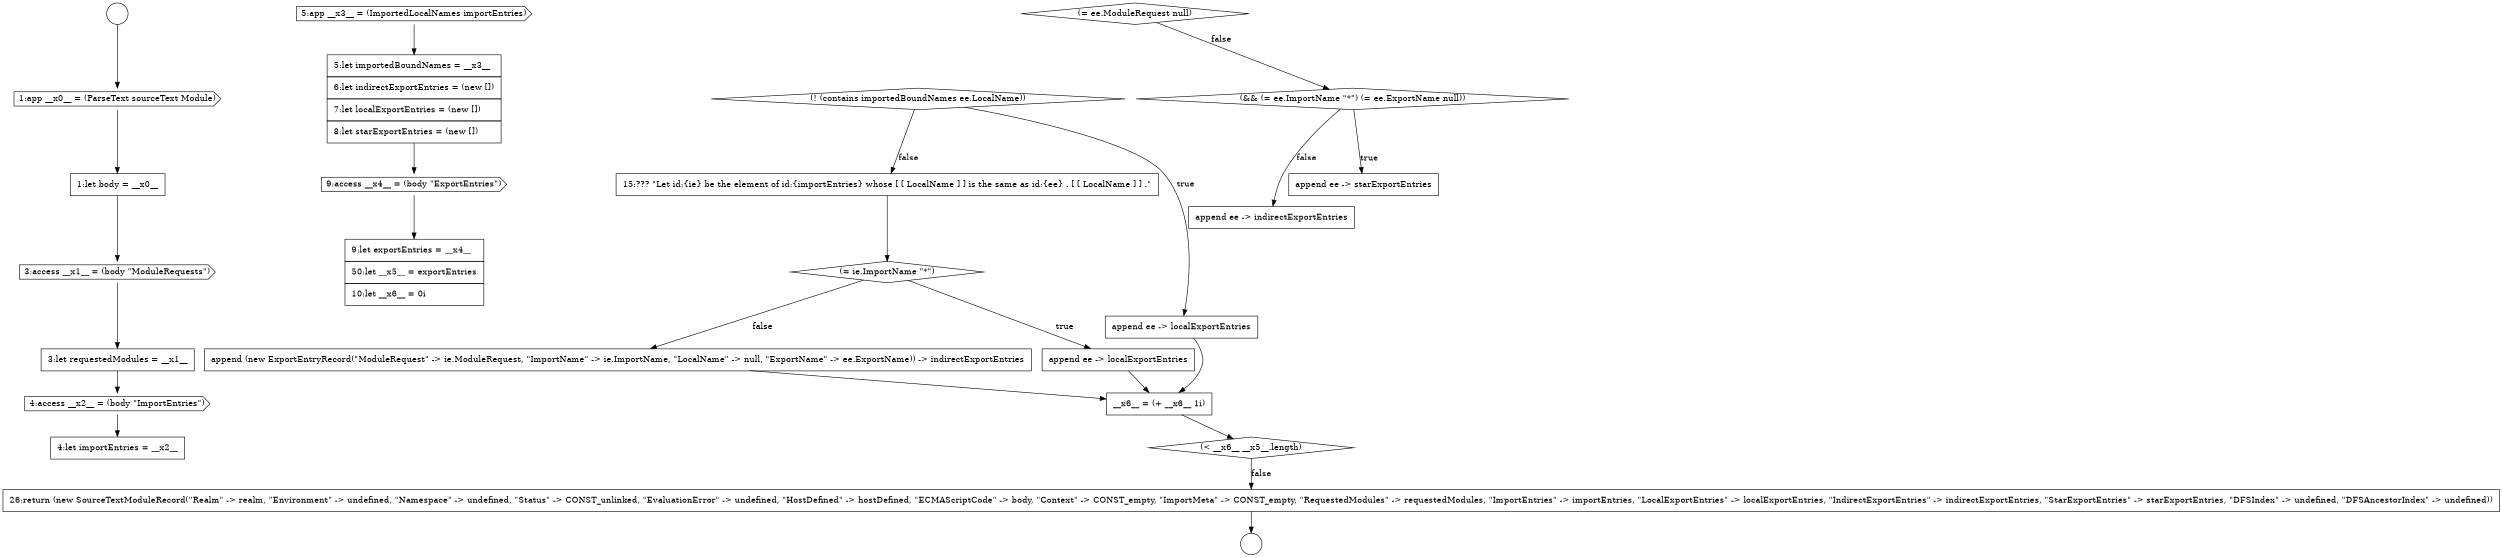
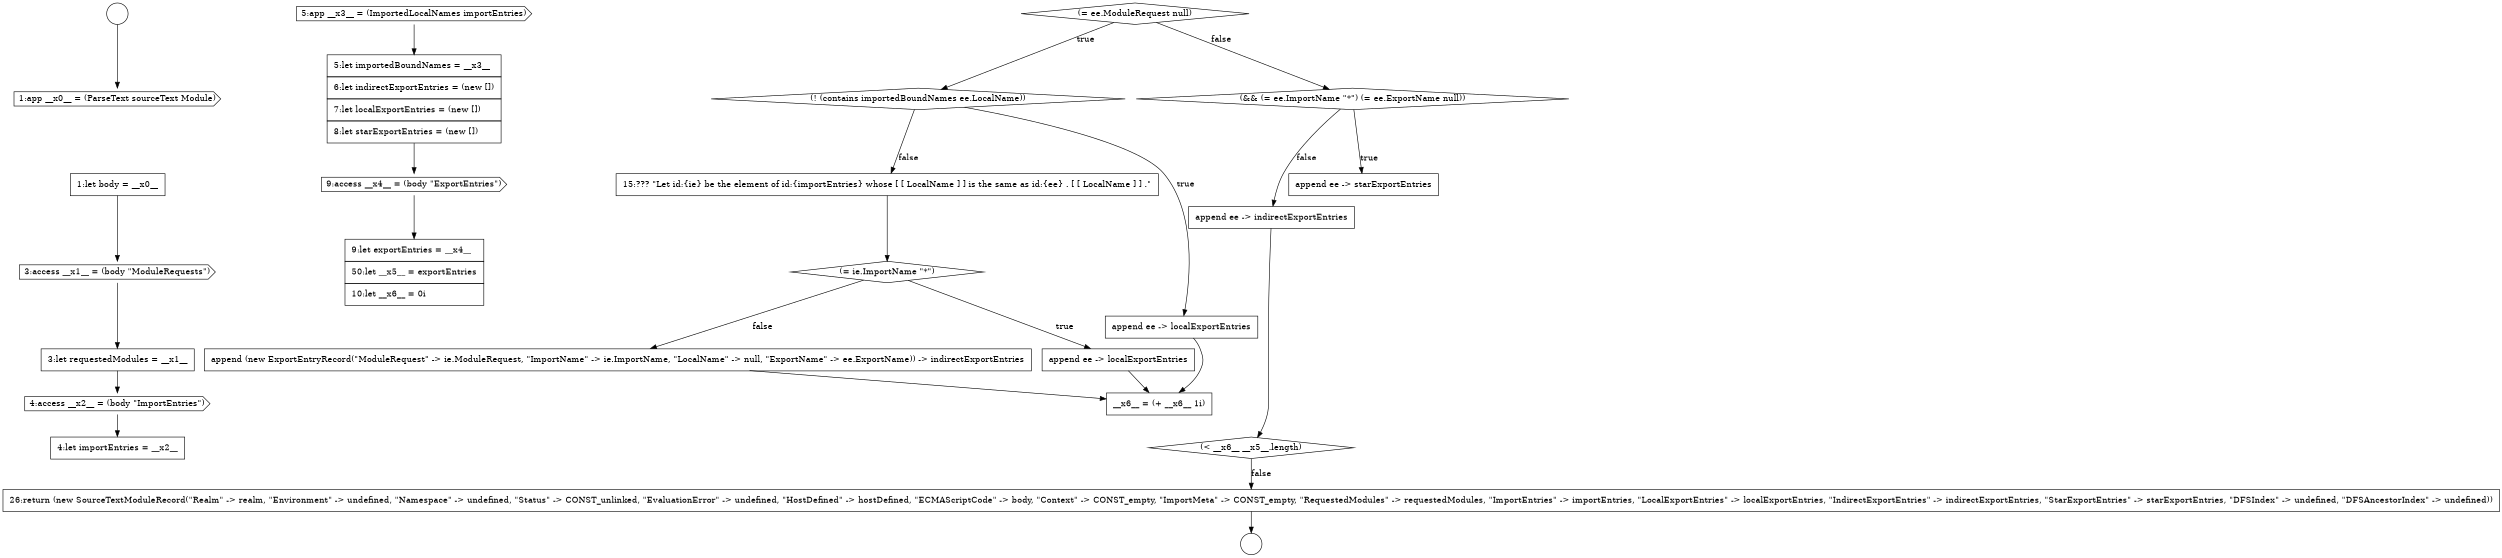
edge "(= ee.ModuleRequest null)" -> "(! (contains importedBoundNames ee.LocalName))": added, label "true"
edge "1:app __x0__ = (ParseText sourceText Module)" -> "1:let body = __x0__": removed
edge "__x6__ = (+ __x6__ 1i)" -> "(< __x6__ __x5__.length)": now "append ee -> indirectExportEntries" -> "(< __x6__ __x5__.length)"
